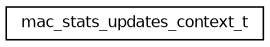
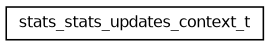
node "mac_stats_updates_context_t": label "mac_stats_updates_context_t" -> "stats_stats_updates_context_t"
